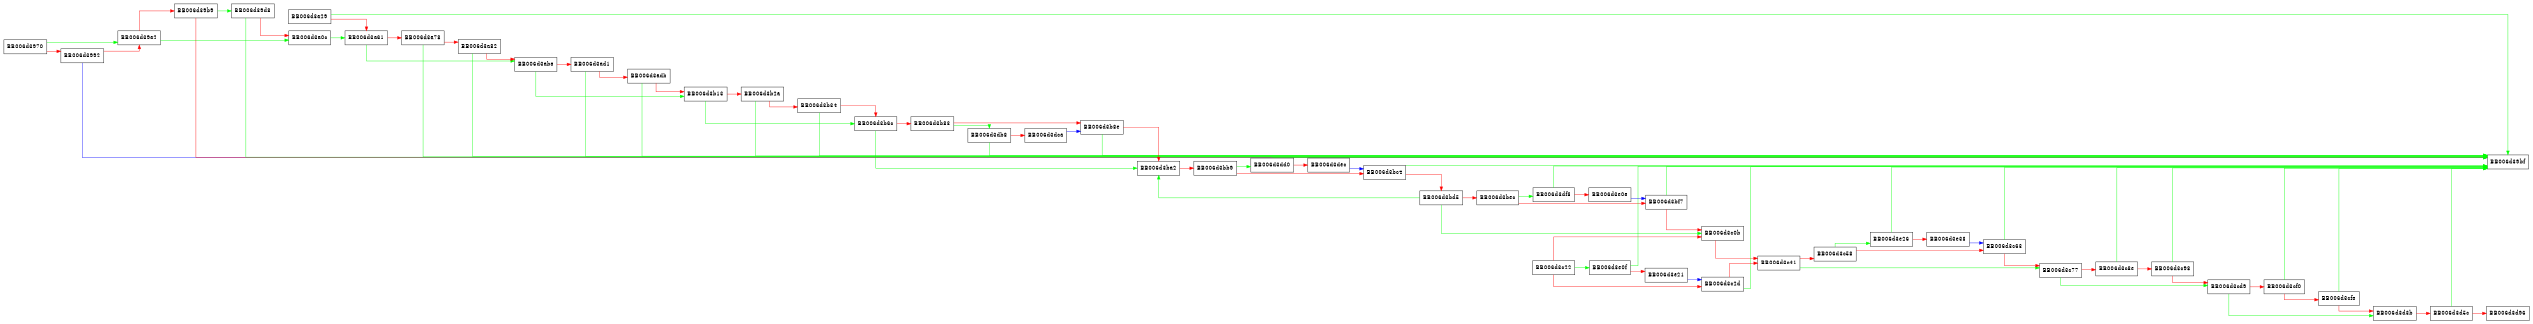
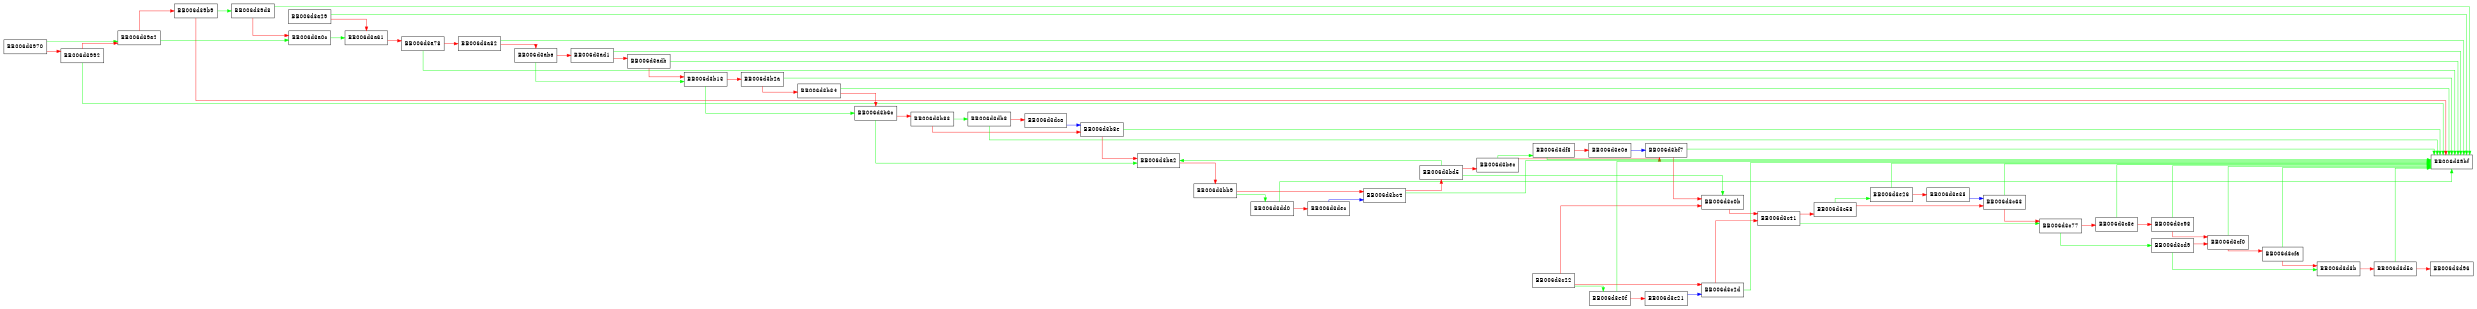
edge "BB006d3a61" -> "BB006d3aba": removed
edge "BB006d3992" -> "BB006d39bf": color blue -> green
edge "BB006d3c98" -> "BB006d3cd9": now "BB006d3c98" -> "BB006d3cf0"
